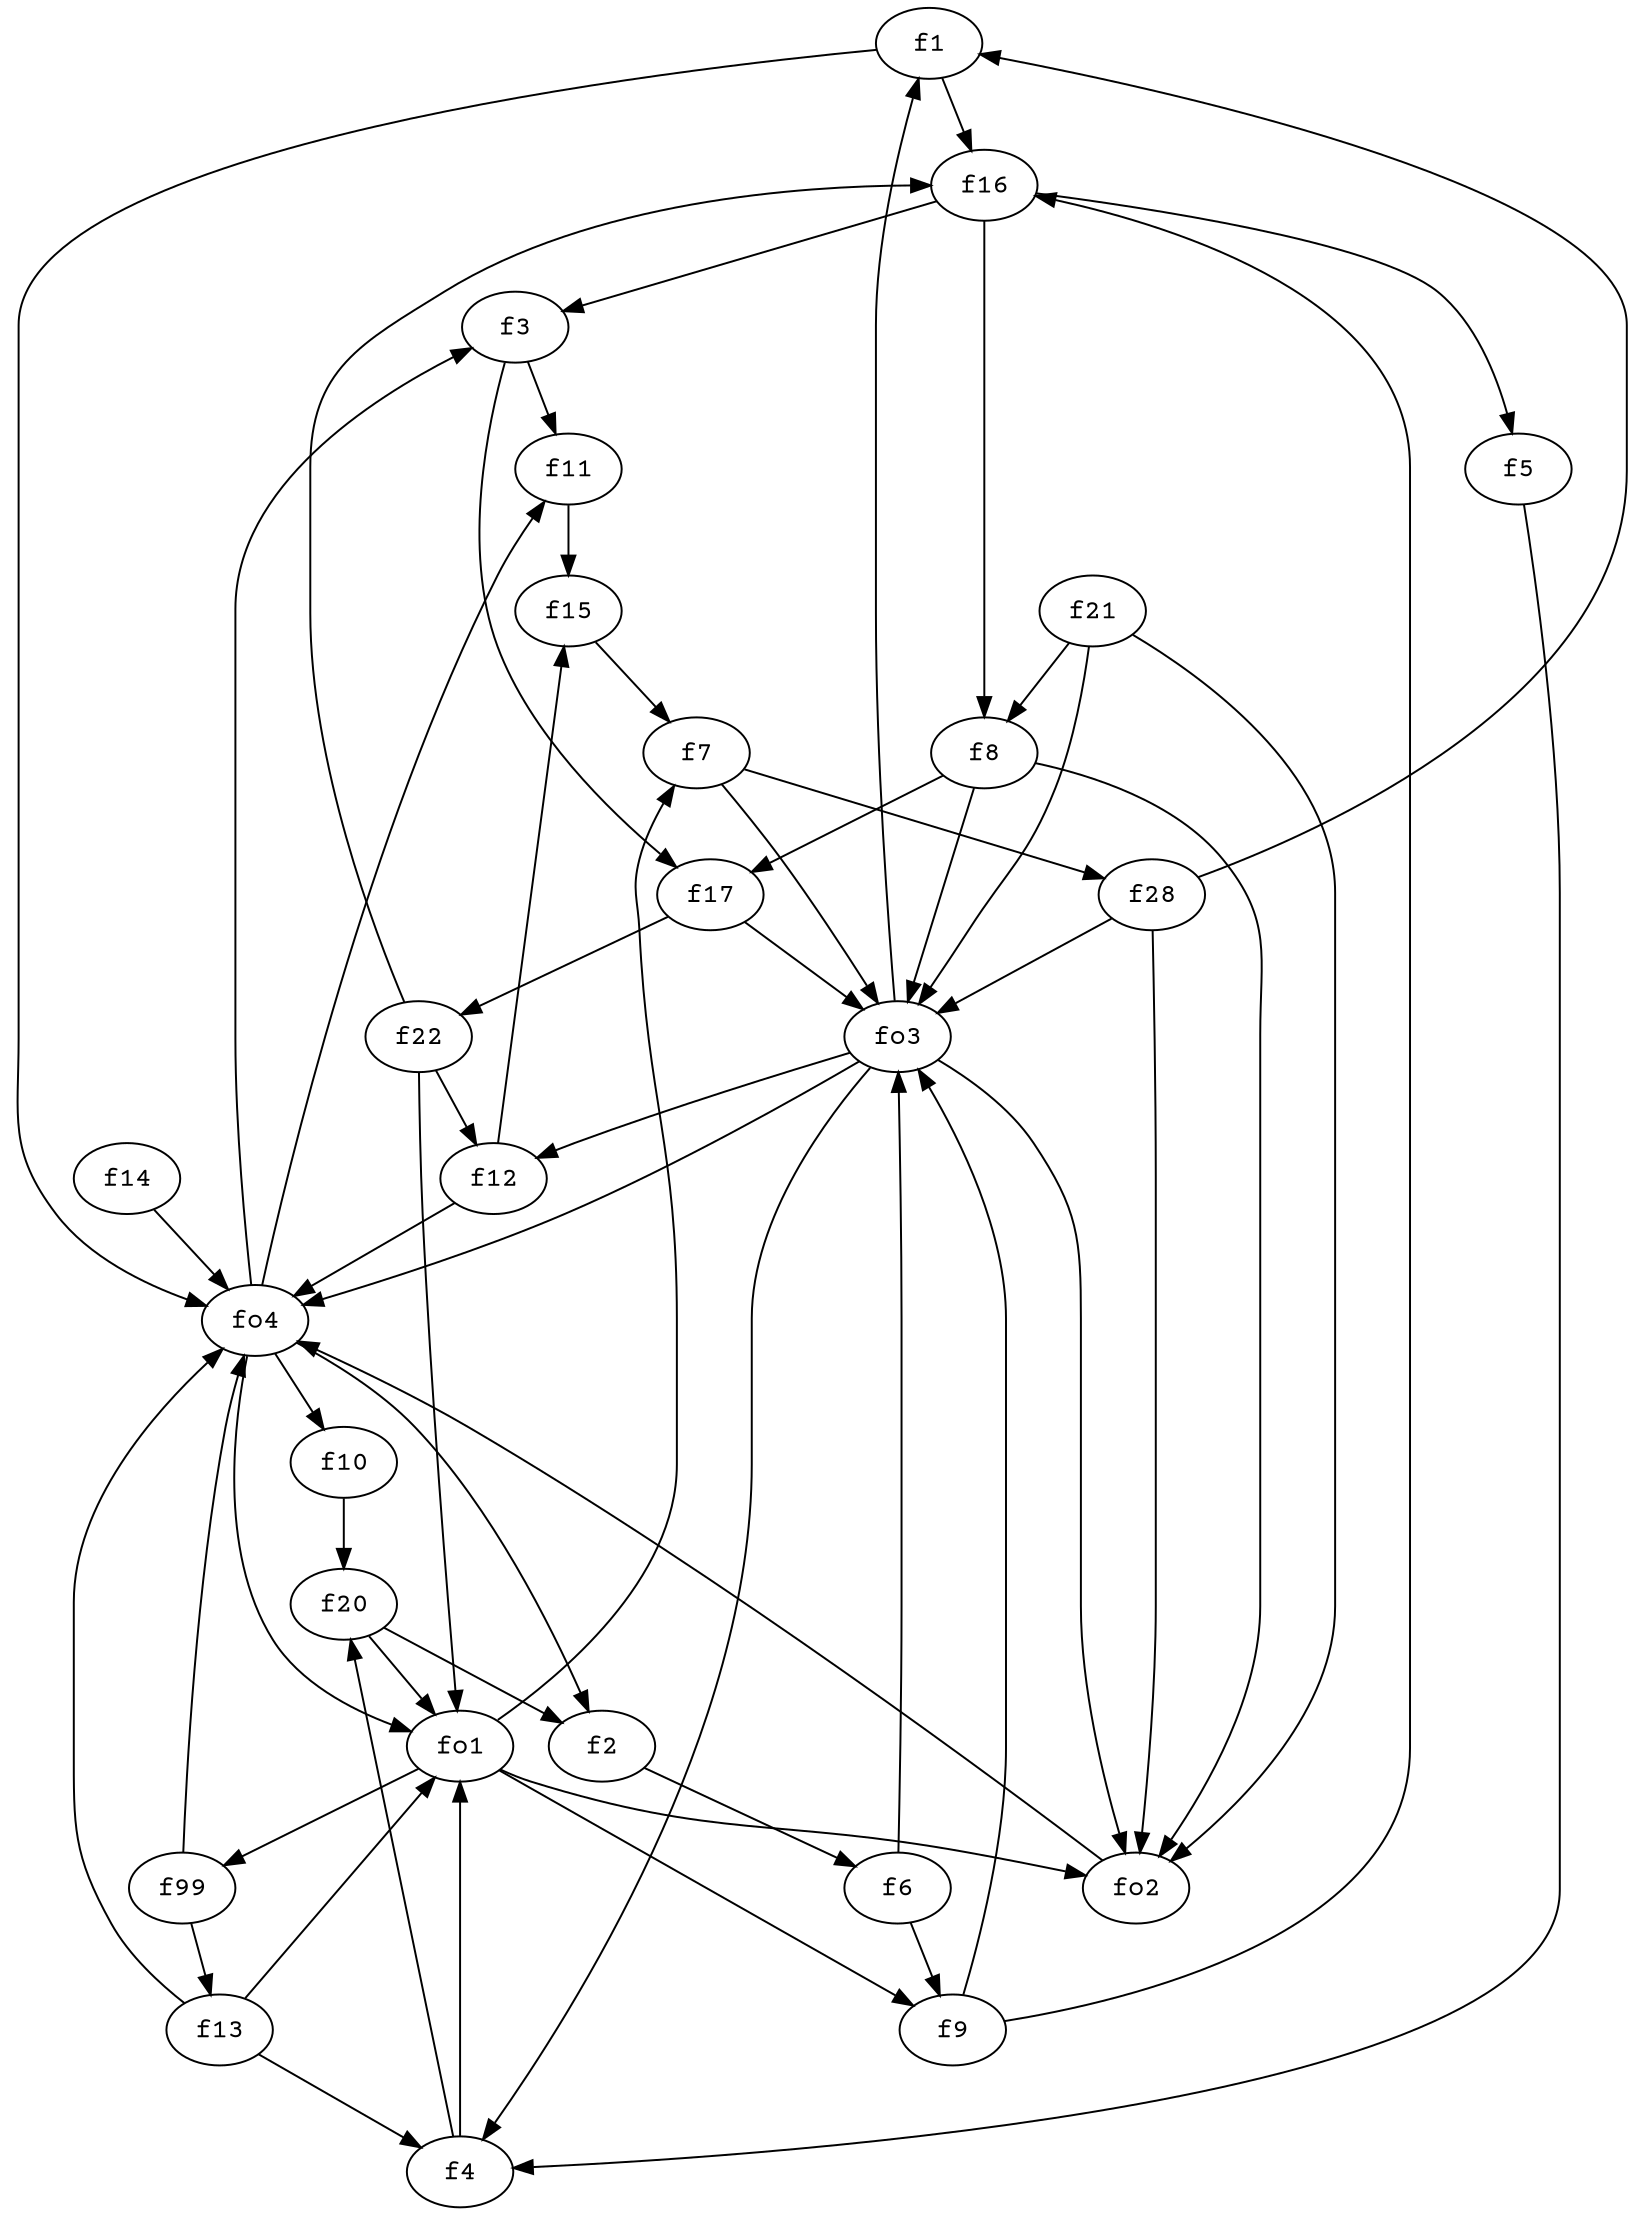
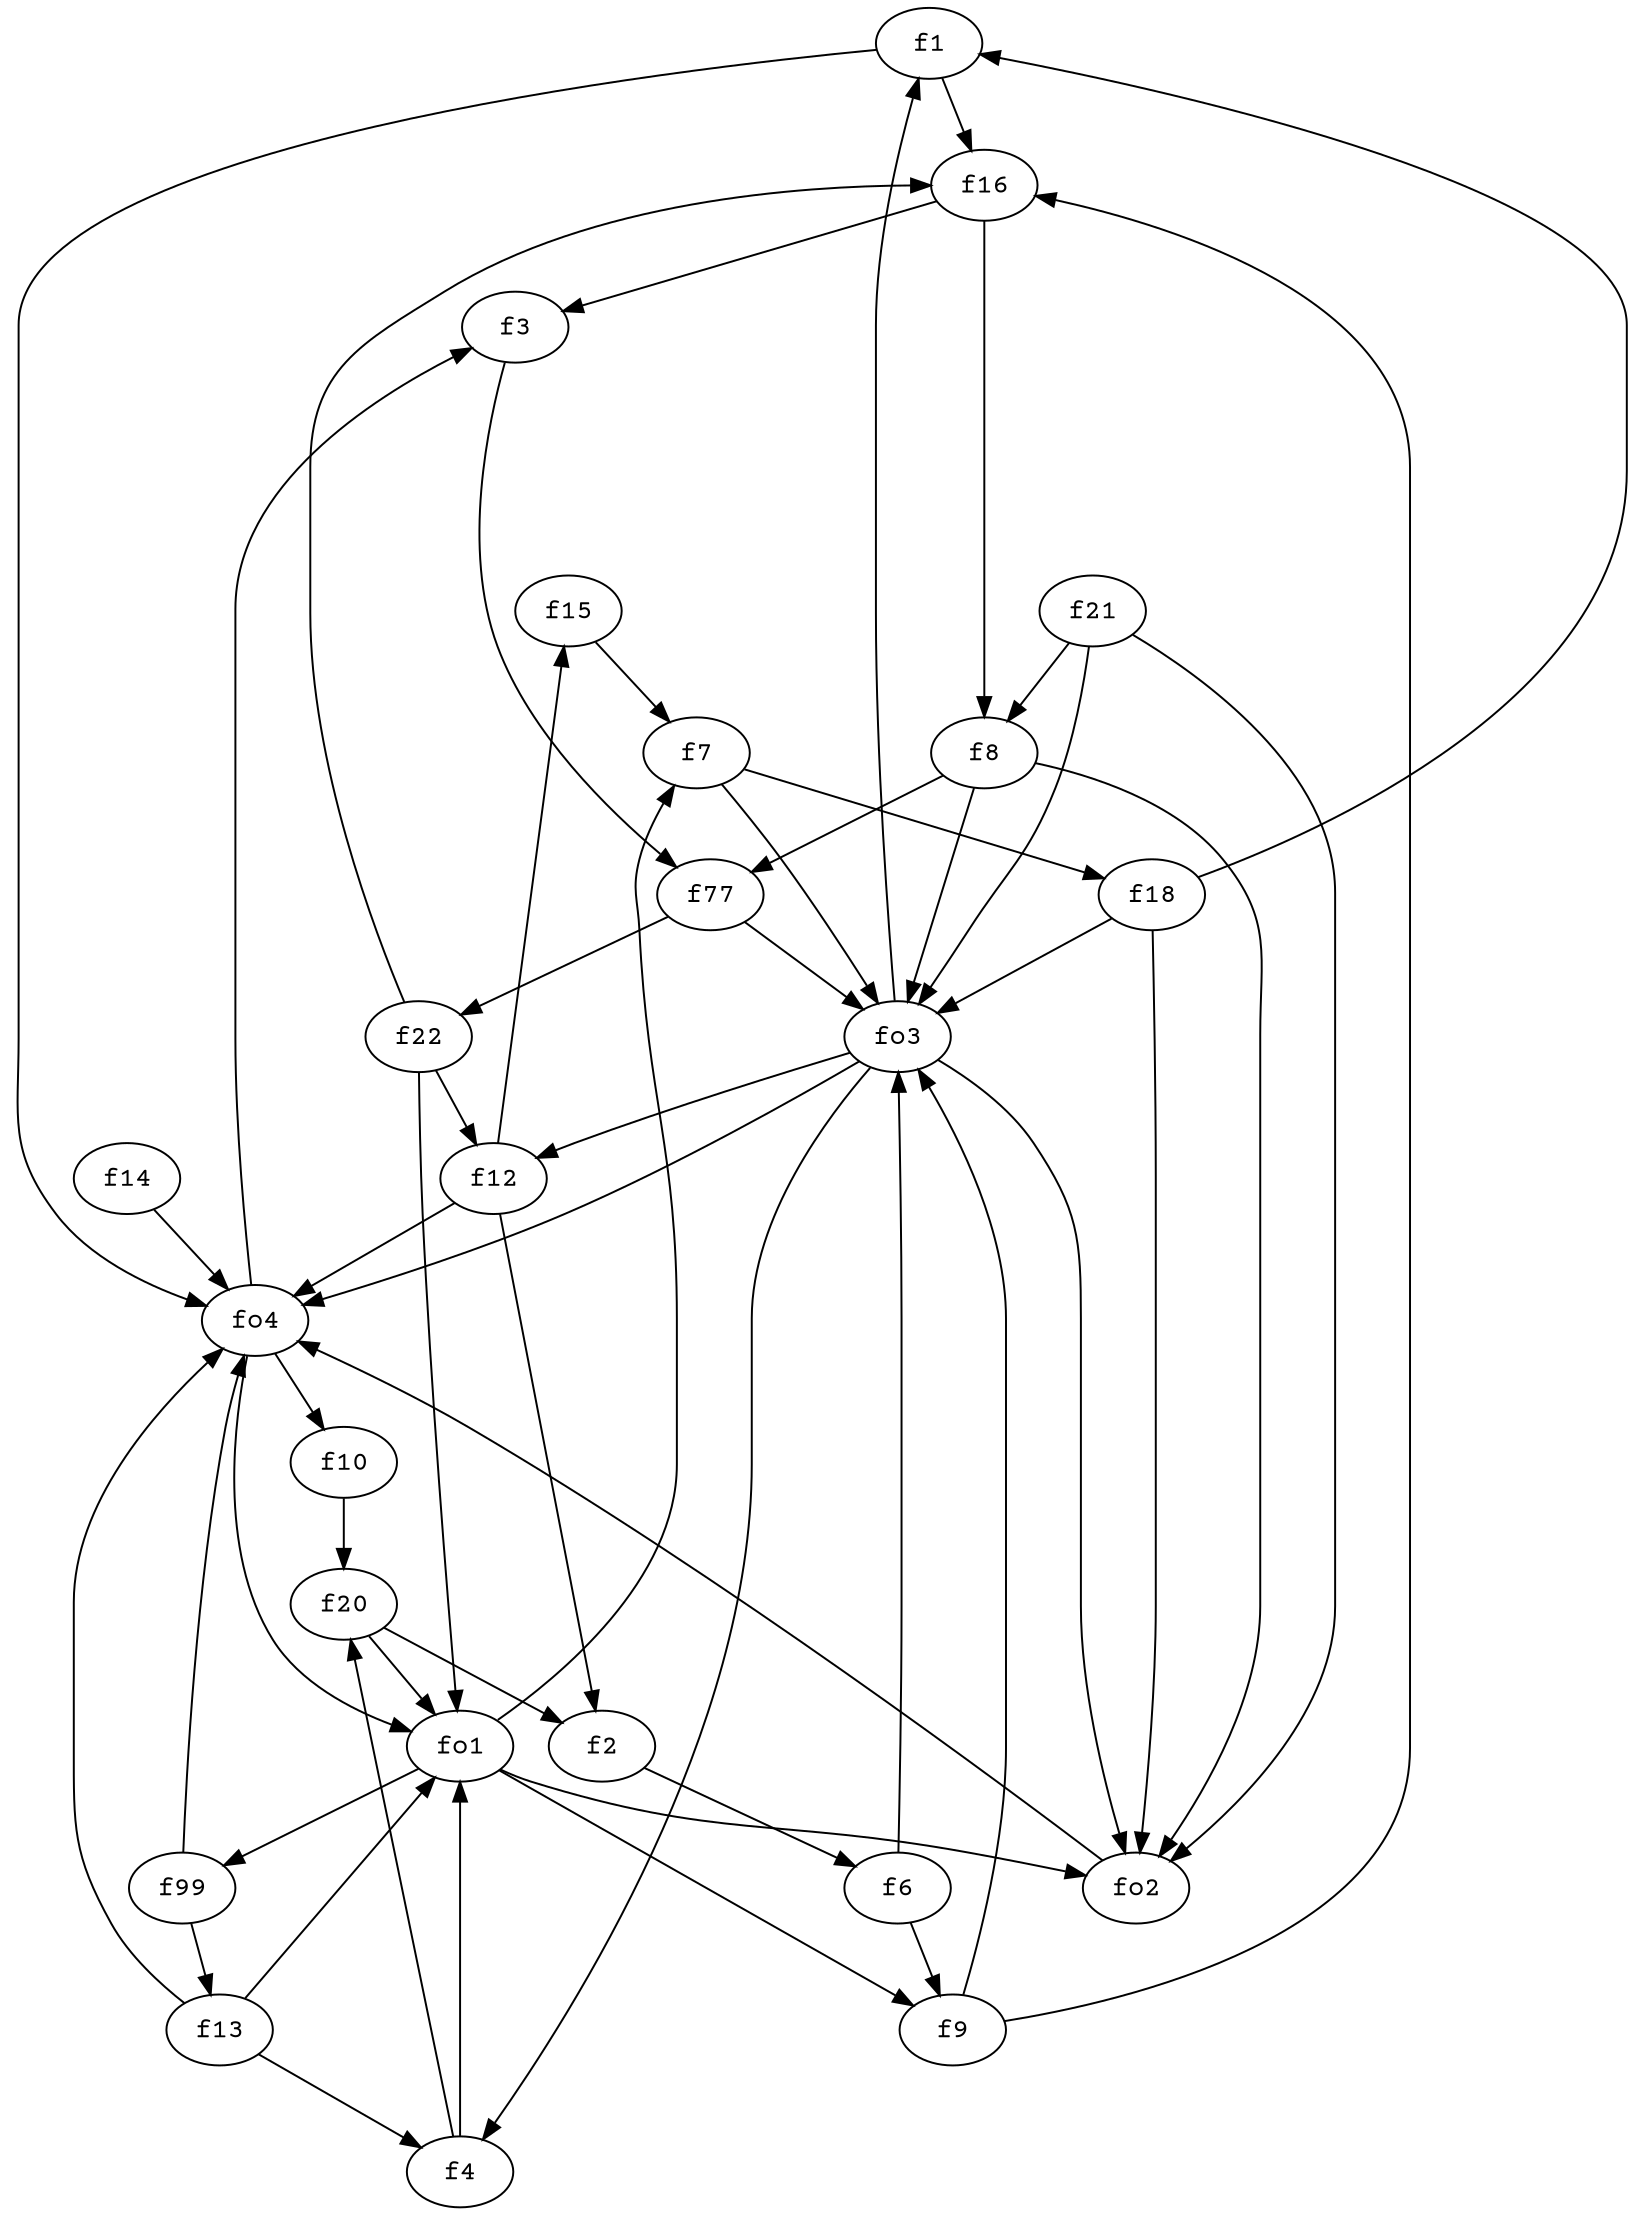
node "f11": removed
node "f5": removed
node "f17": label "f17" -> "f77"
node "f28": label "f28" -> "f18"
edge "fo4" -> "f2": now "f12" -> "f2"
